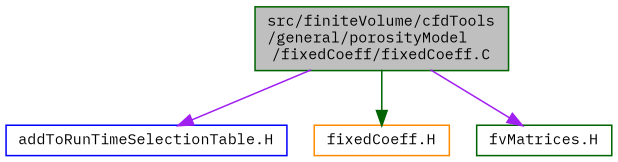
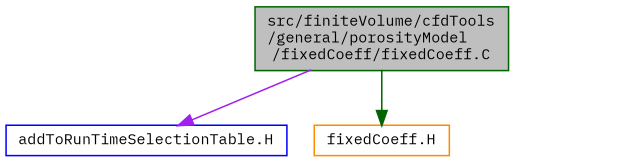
node "fvMatrices.H": removed
